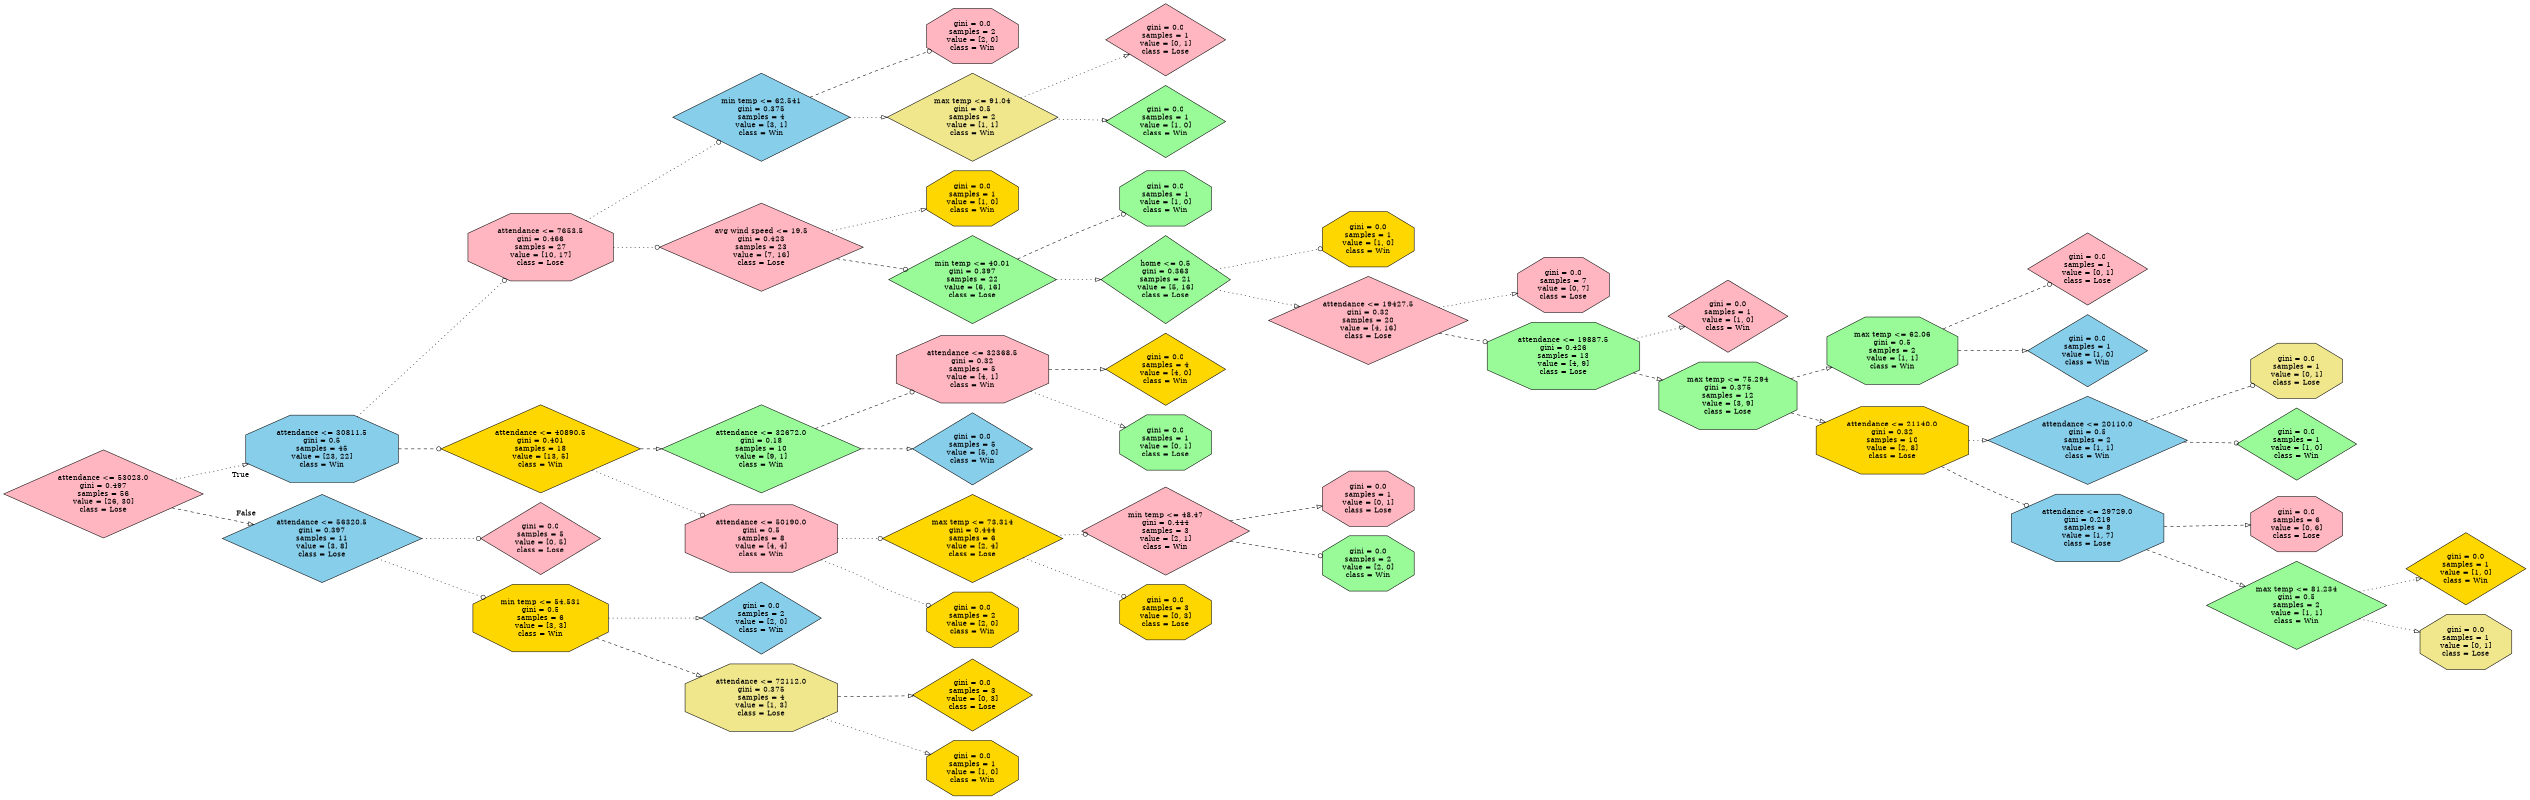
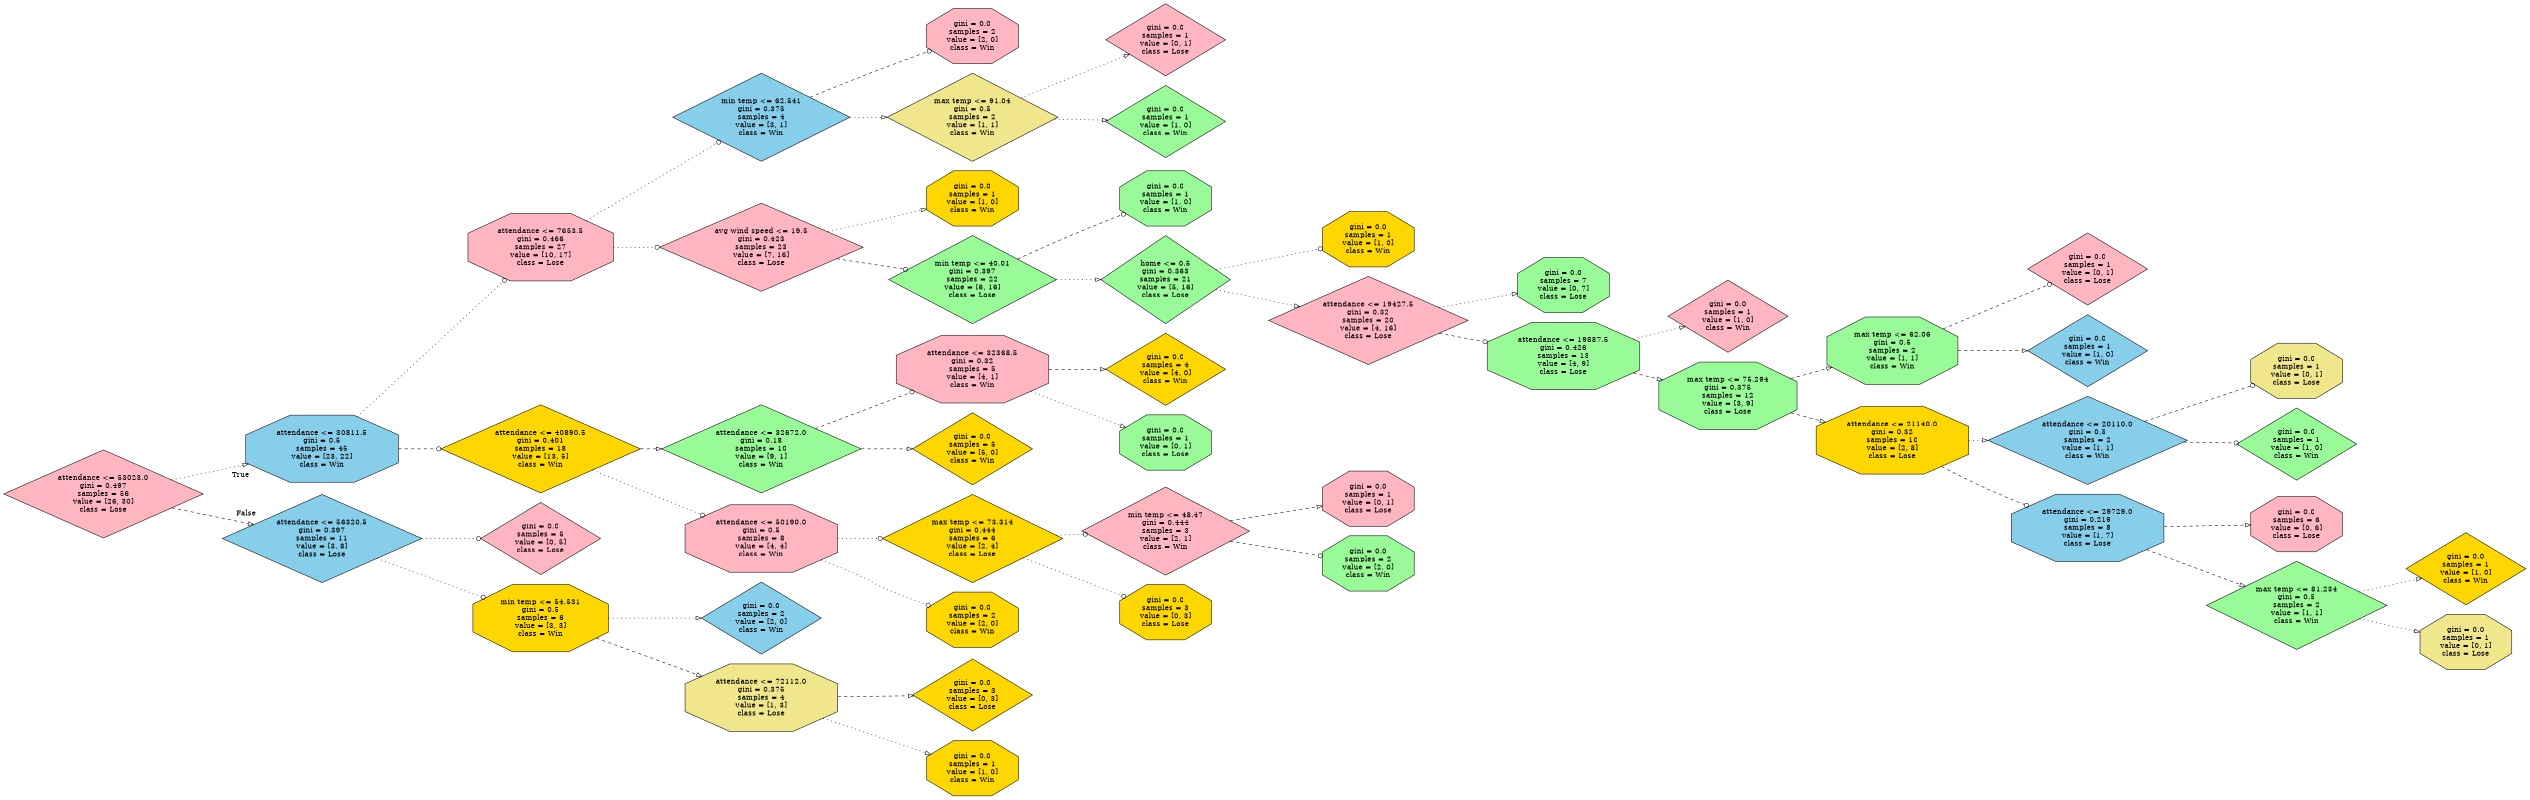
node "gini = 0.0 samples = 7 value = [0, 7] class = Lose": fillcolor lightpink -> palegreen
node "gini = 0.0 samples = 5 value = [5, 0] class = Win": fillcolor skyblue -> gold
